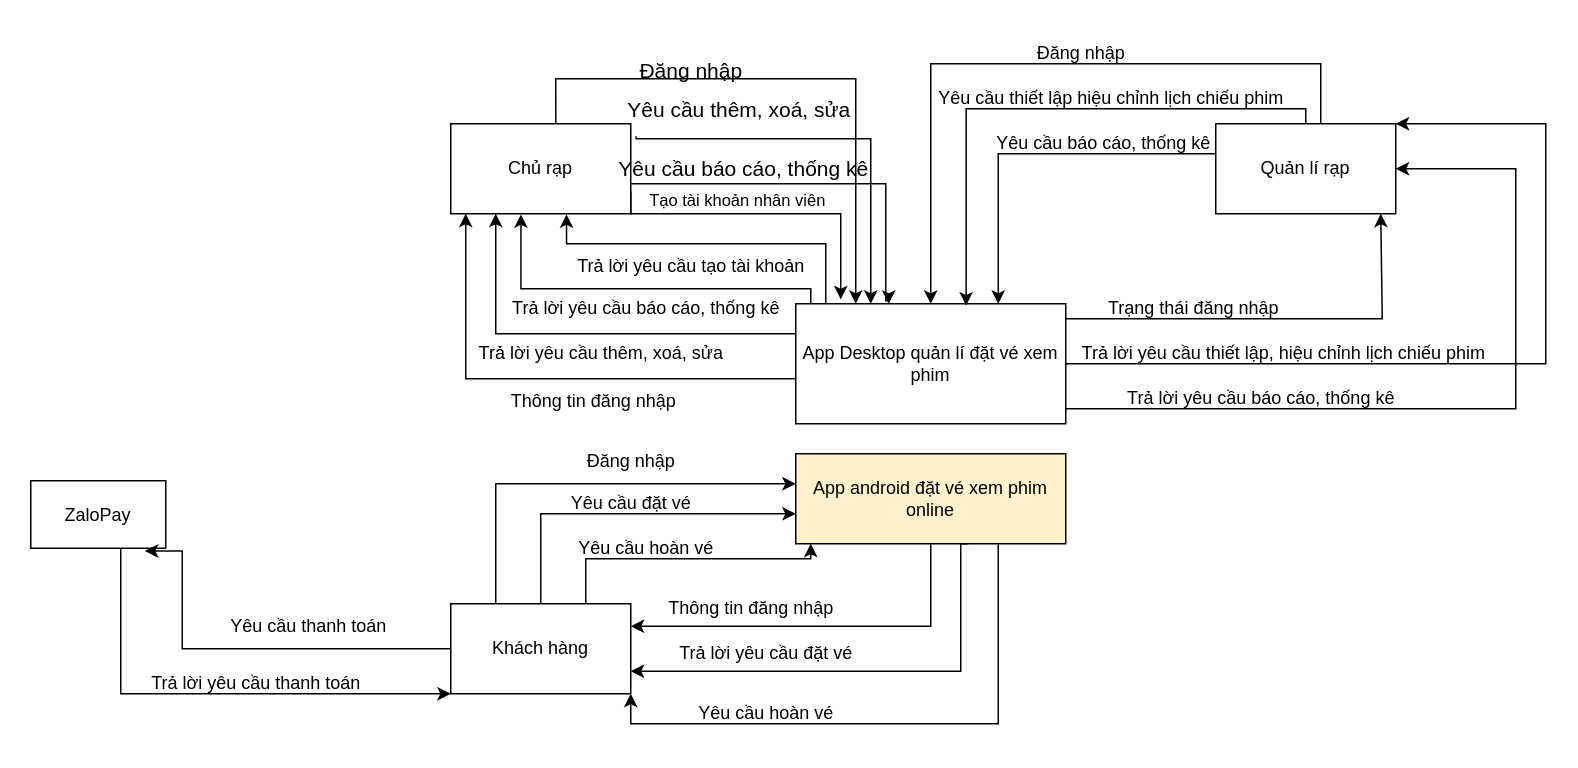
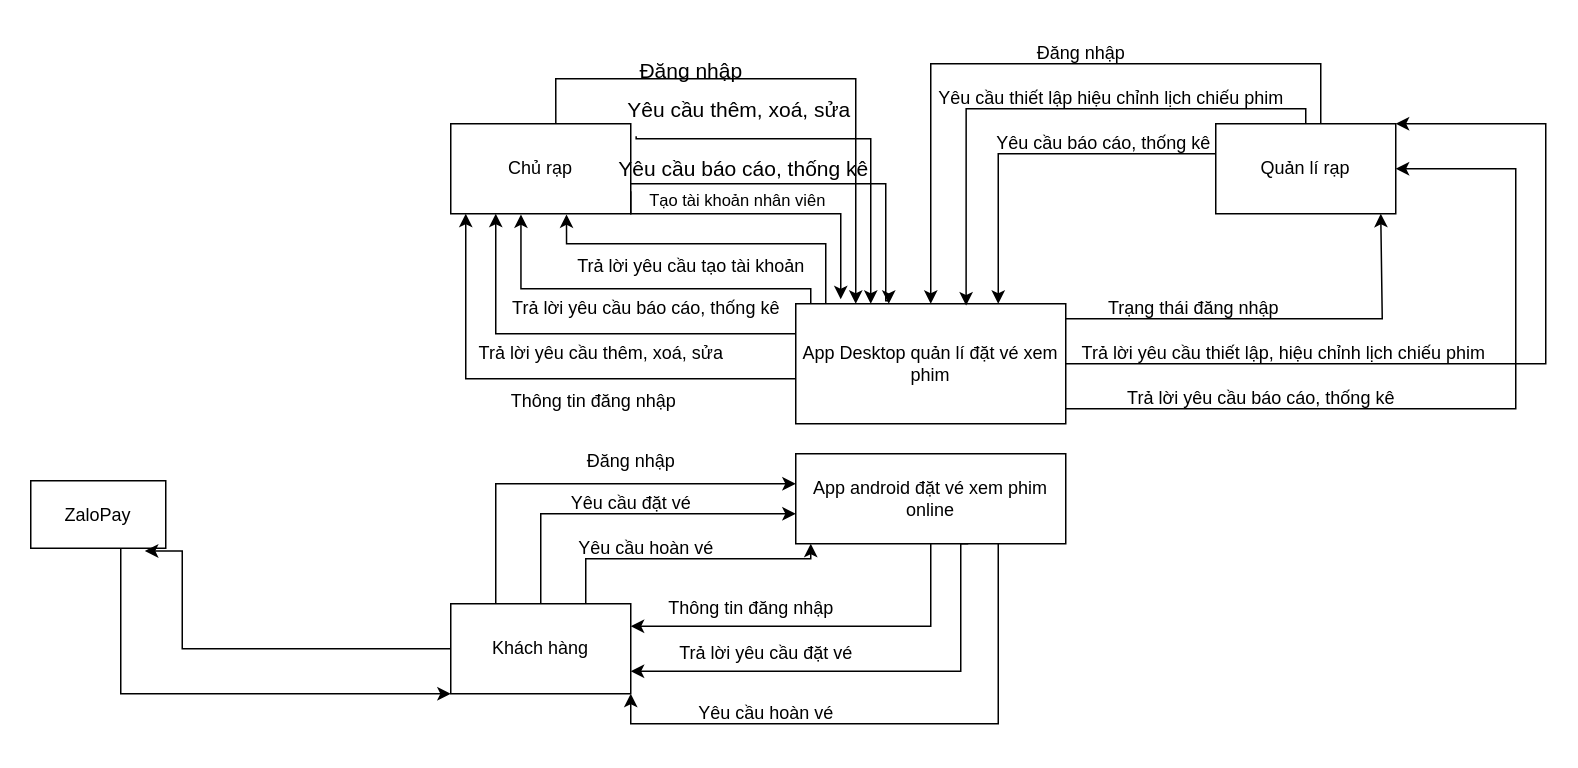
node "App android đặt vé xem phim online": fillcolor #fff2cc -> #ffffff
node "Yêu cầu thanh toán": removed
node "Trả lời yêu cầu thanh toán": removed
